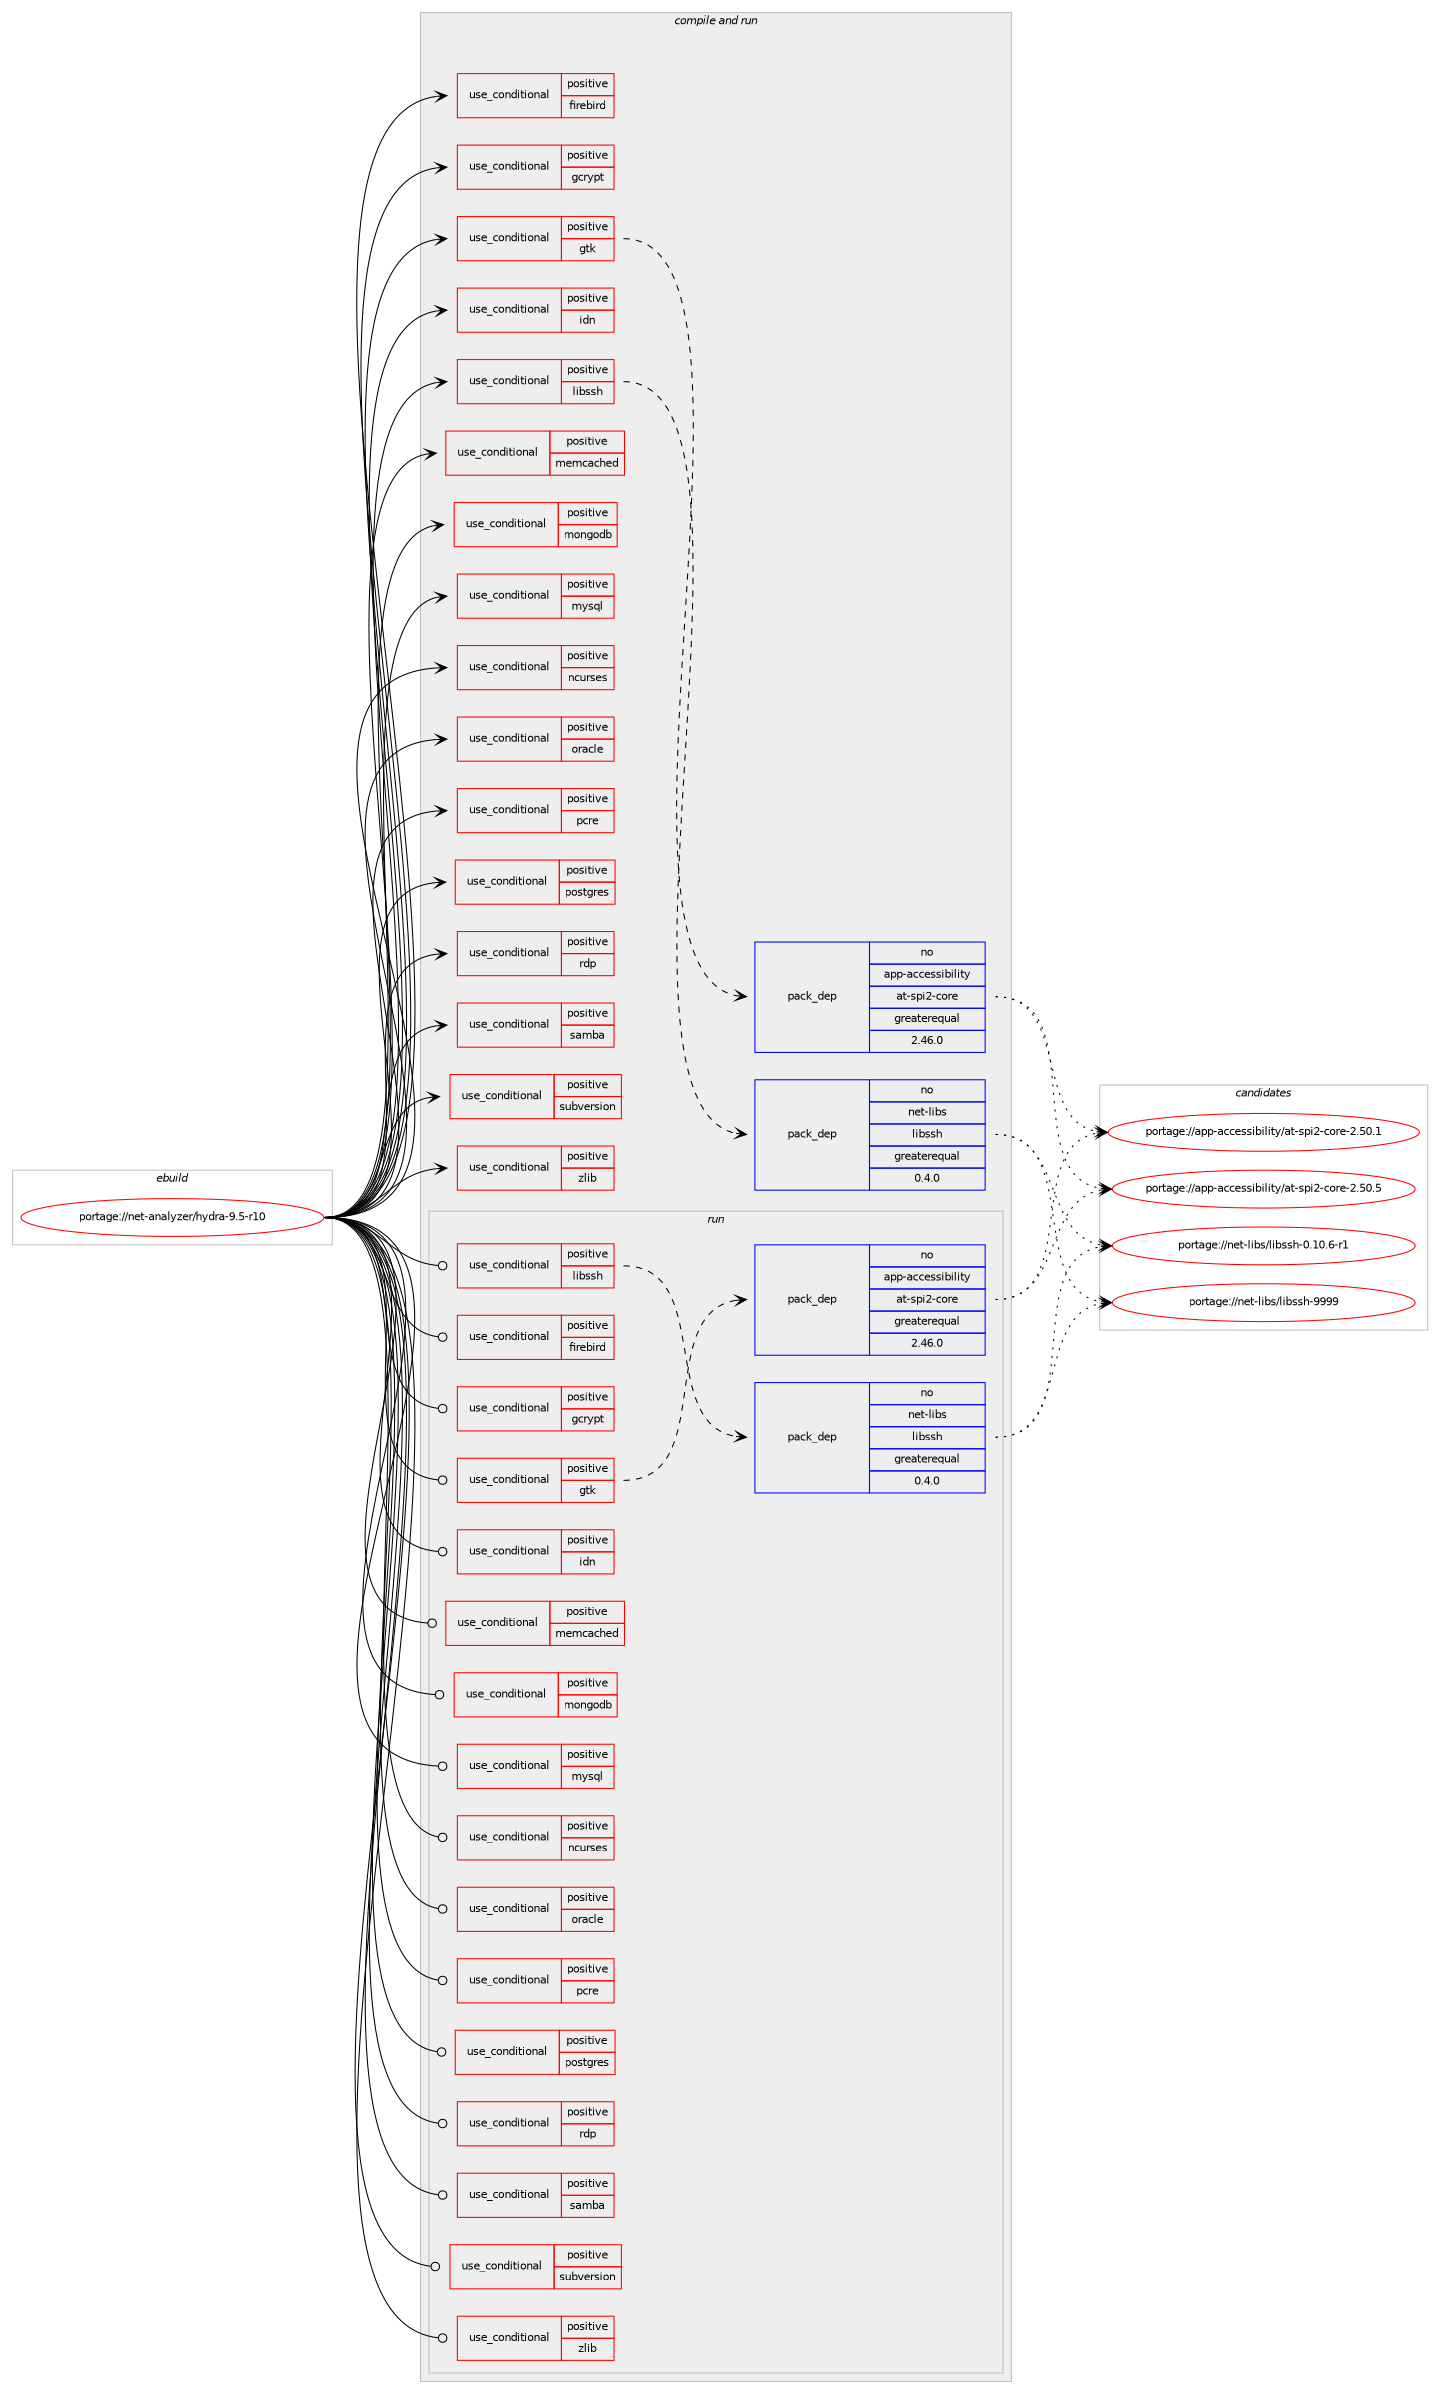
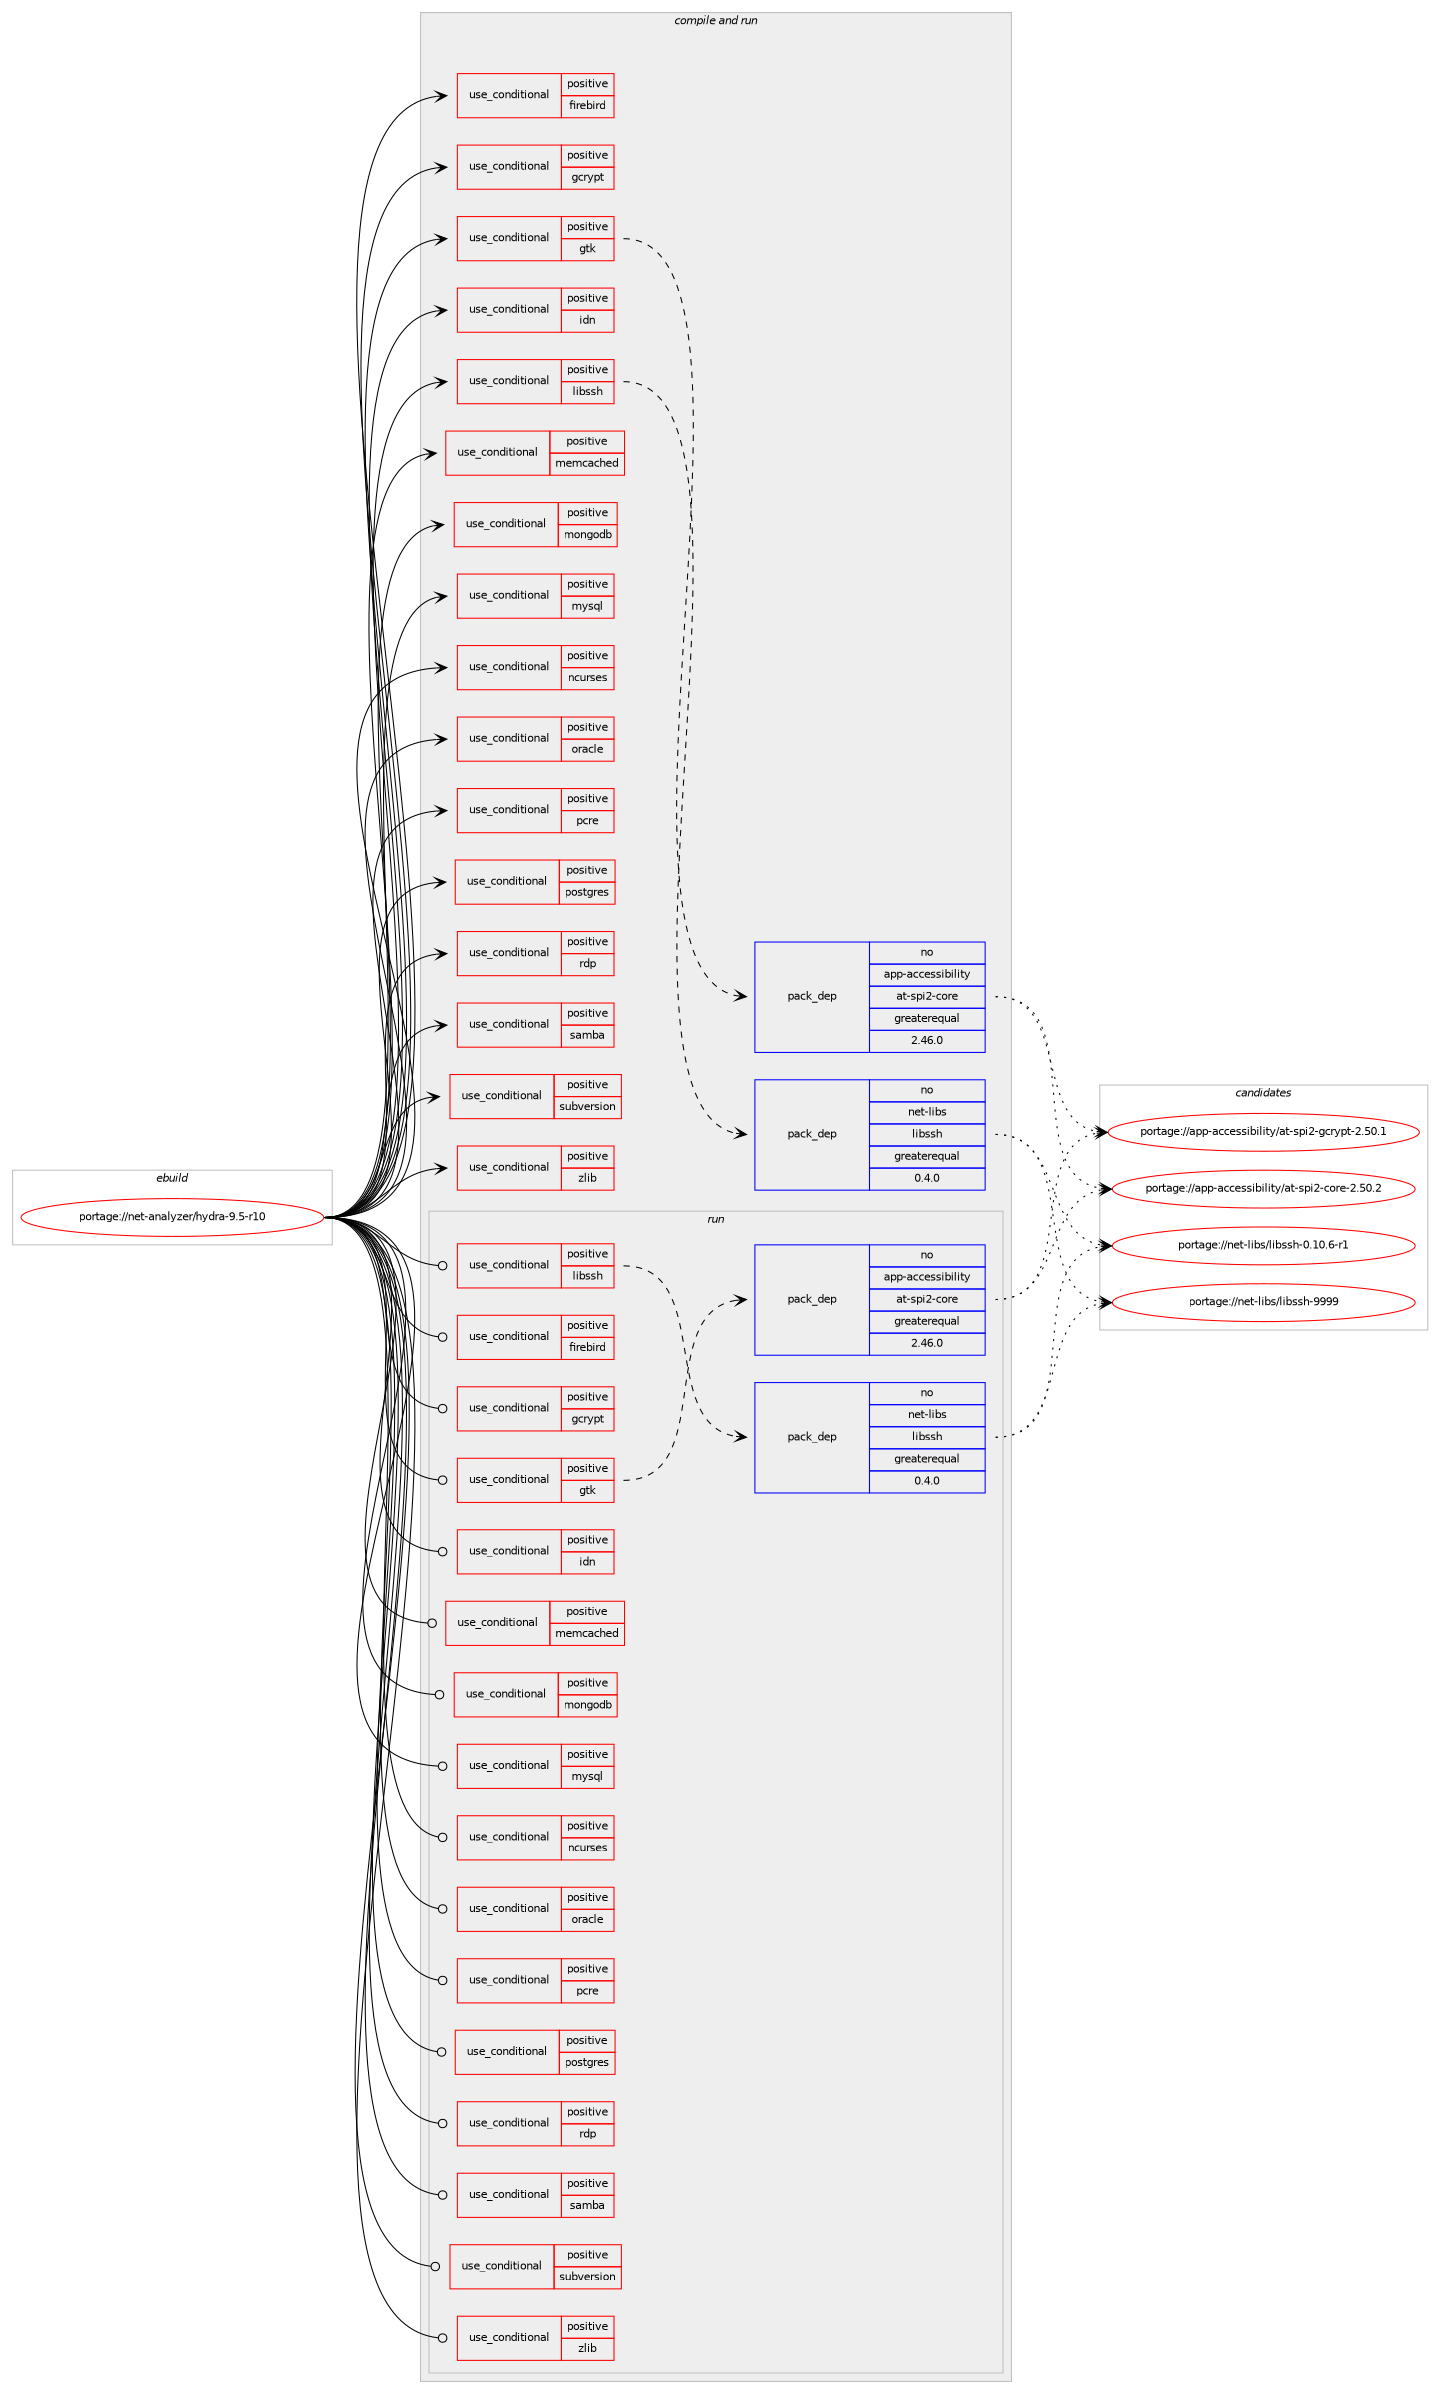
node "portage://app-accessibility/at-spi2-core-2.50.1": label "portage://app-accessibility/at-spi2-core-2.50.1" -> "portage://app-accessibility/at-spi2-gcrypt-2.50.1"
node "portage://app-accessibility/at-spi2-core-2.50.5": label "portage://app-accessibility/at-spi2-core-2.50.5" -> "portage://app-accessibility/at-spi2-core-2.50.2"
